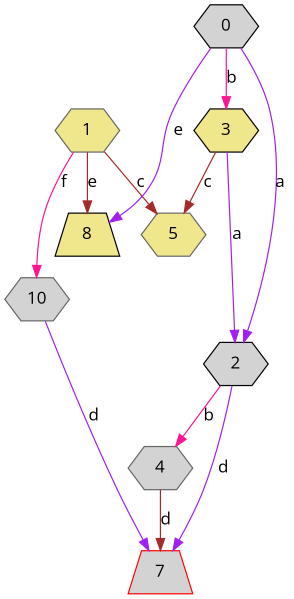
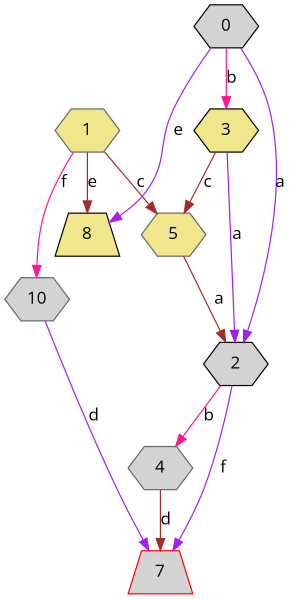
edge "5" -> "2": added, label "a"
edge "2" -> "7": label "d" -> "f"
